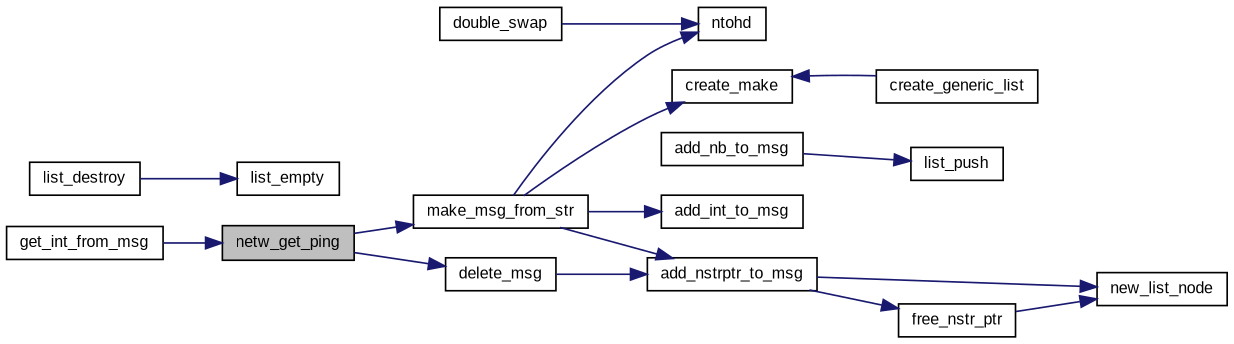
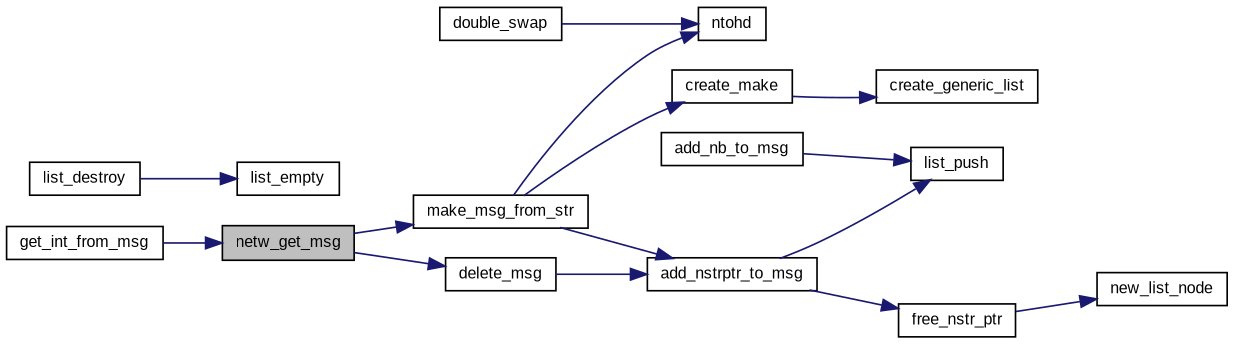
edge "create_generic_list" -> "create_make": reversed
node "add_int_to_msg": removed
node "netw_get_ping": label "netw_get_ping" -> "netw_get_msg"
edge "add_nstrptr_to_msg" -> "new_list_node": now "add_nstrptr_to_msg" -> "list_push"
